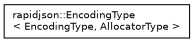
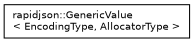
node "rapidjson::EncodingType < EncodingType, AllocatorType >": label "rapidjson::EncodingType < EncodingType, AllocatorType >" -> "rapidjson::GenericValue < EncodingType, AllocatorType >"
